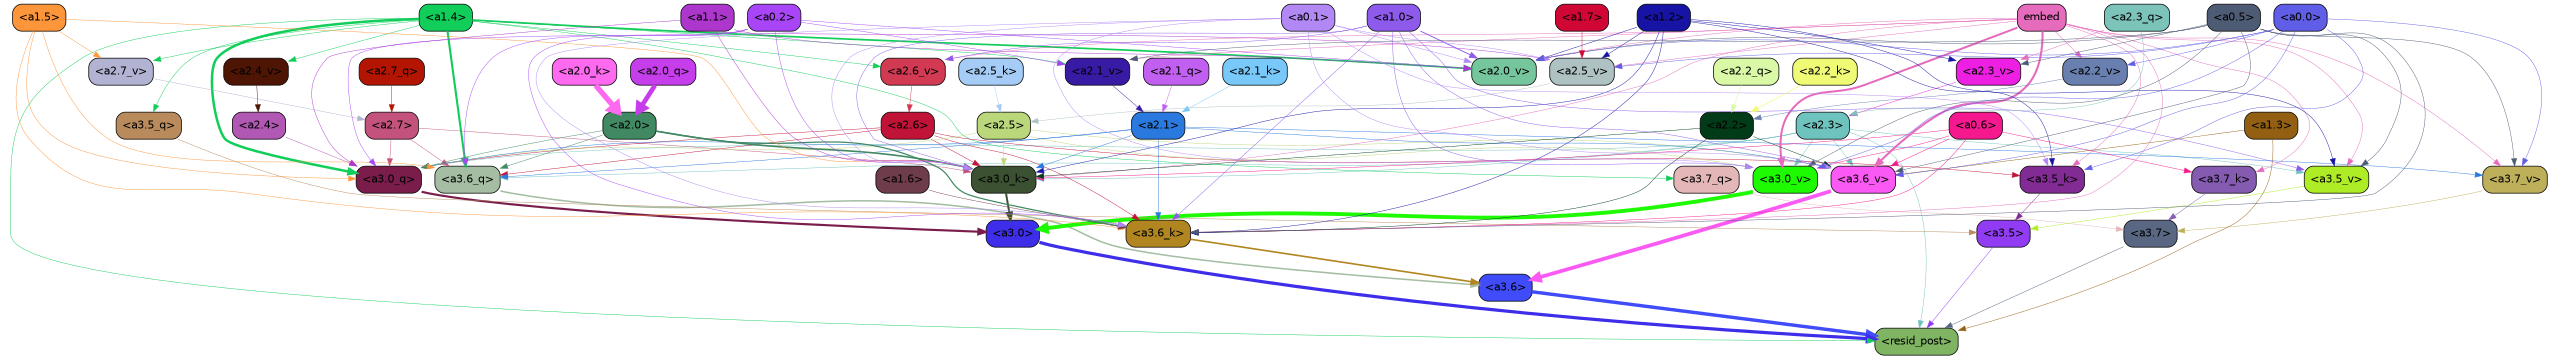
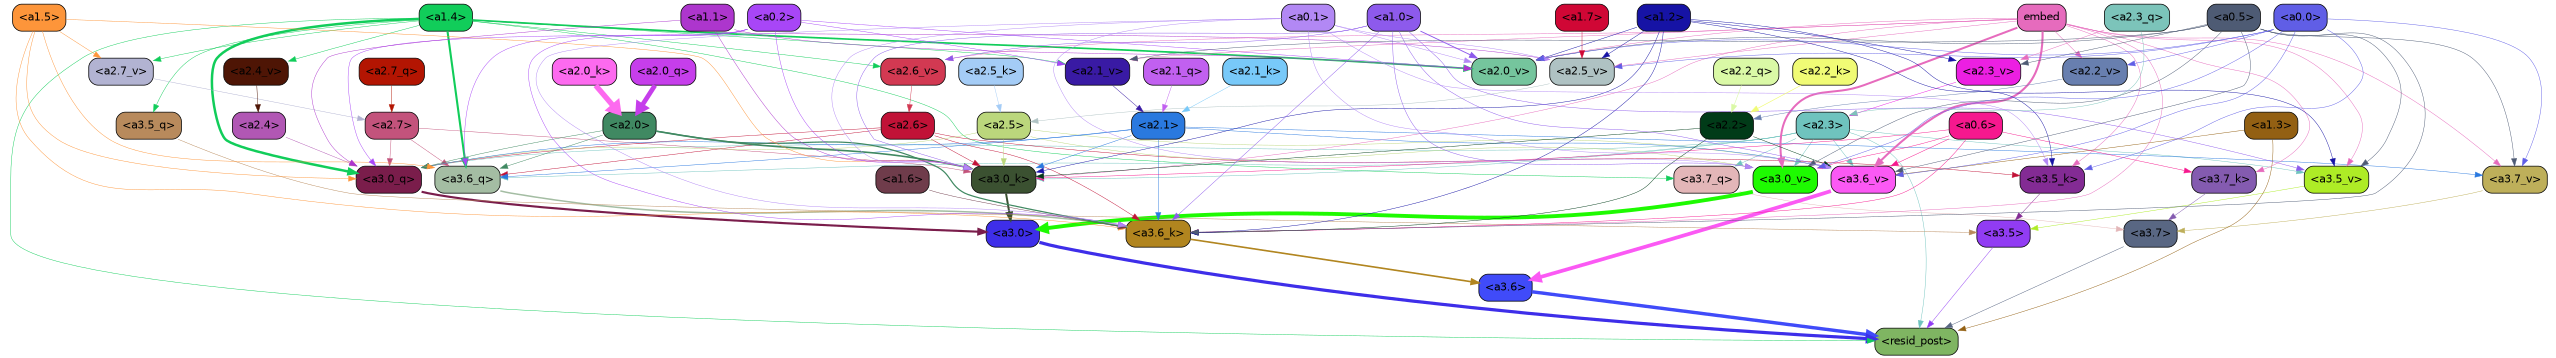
edge "<a2.3>" -> "<a3.7_q>": added
edge "<a3.6_q>" -> "<a3.6>": now "<a3.6_q>" -> "<a3.6_k>"
